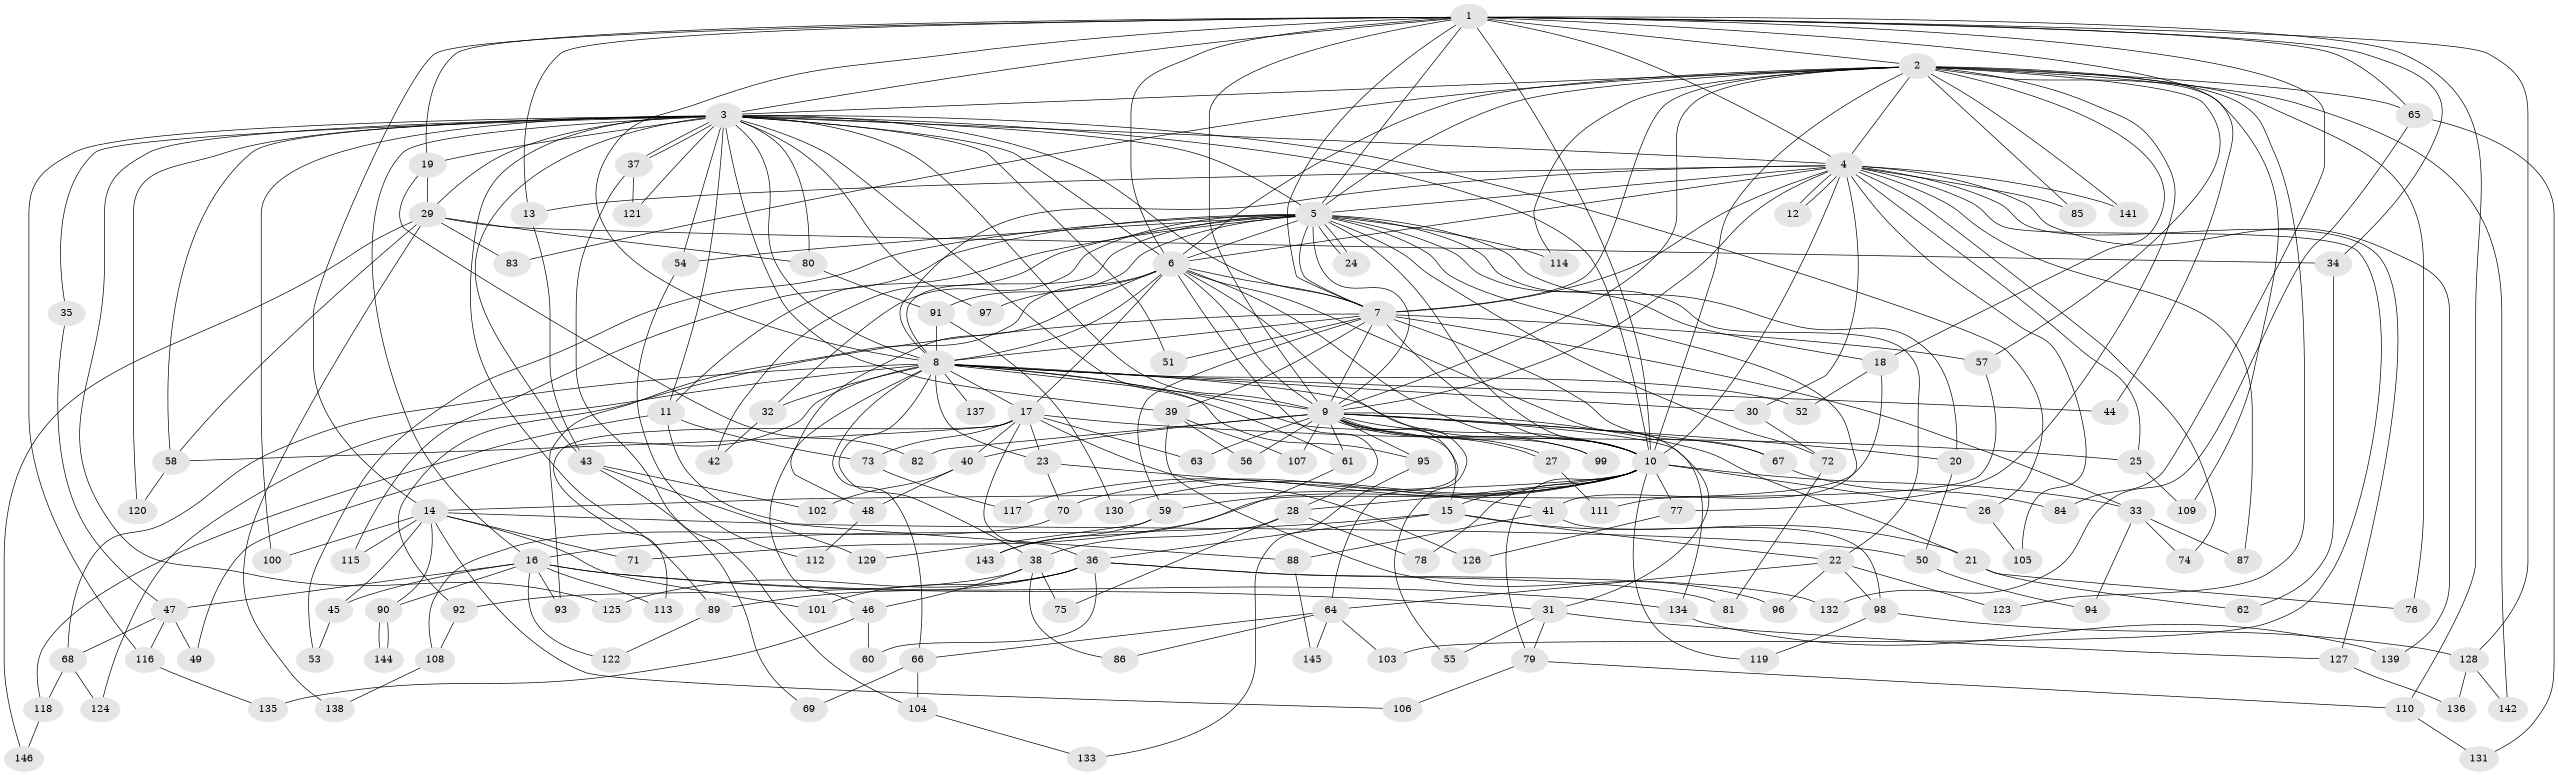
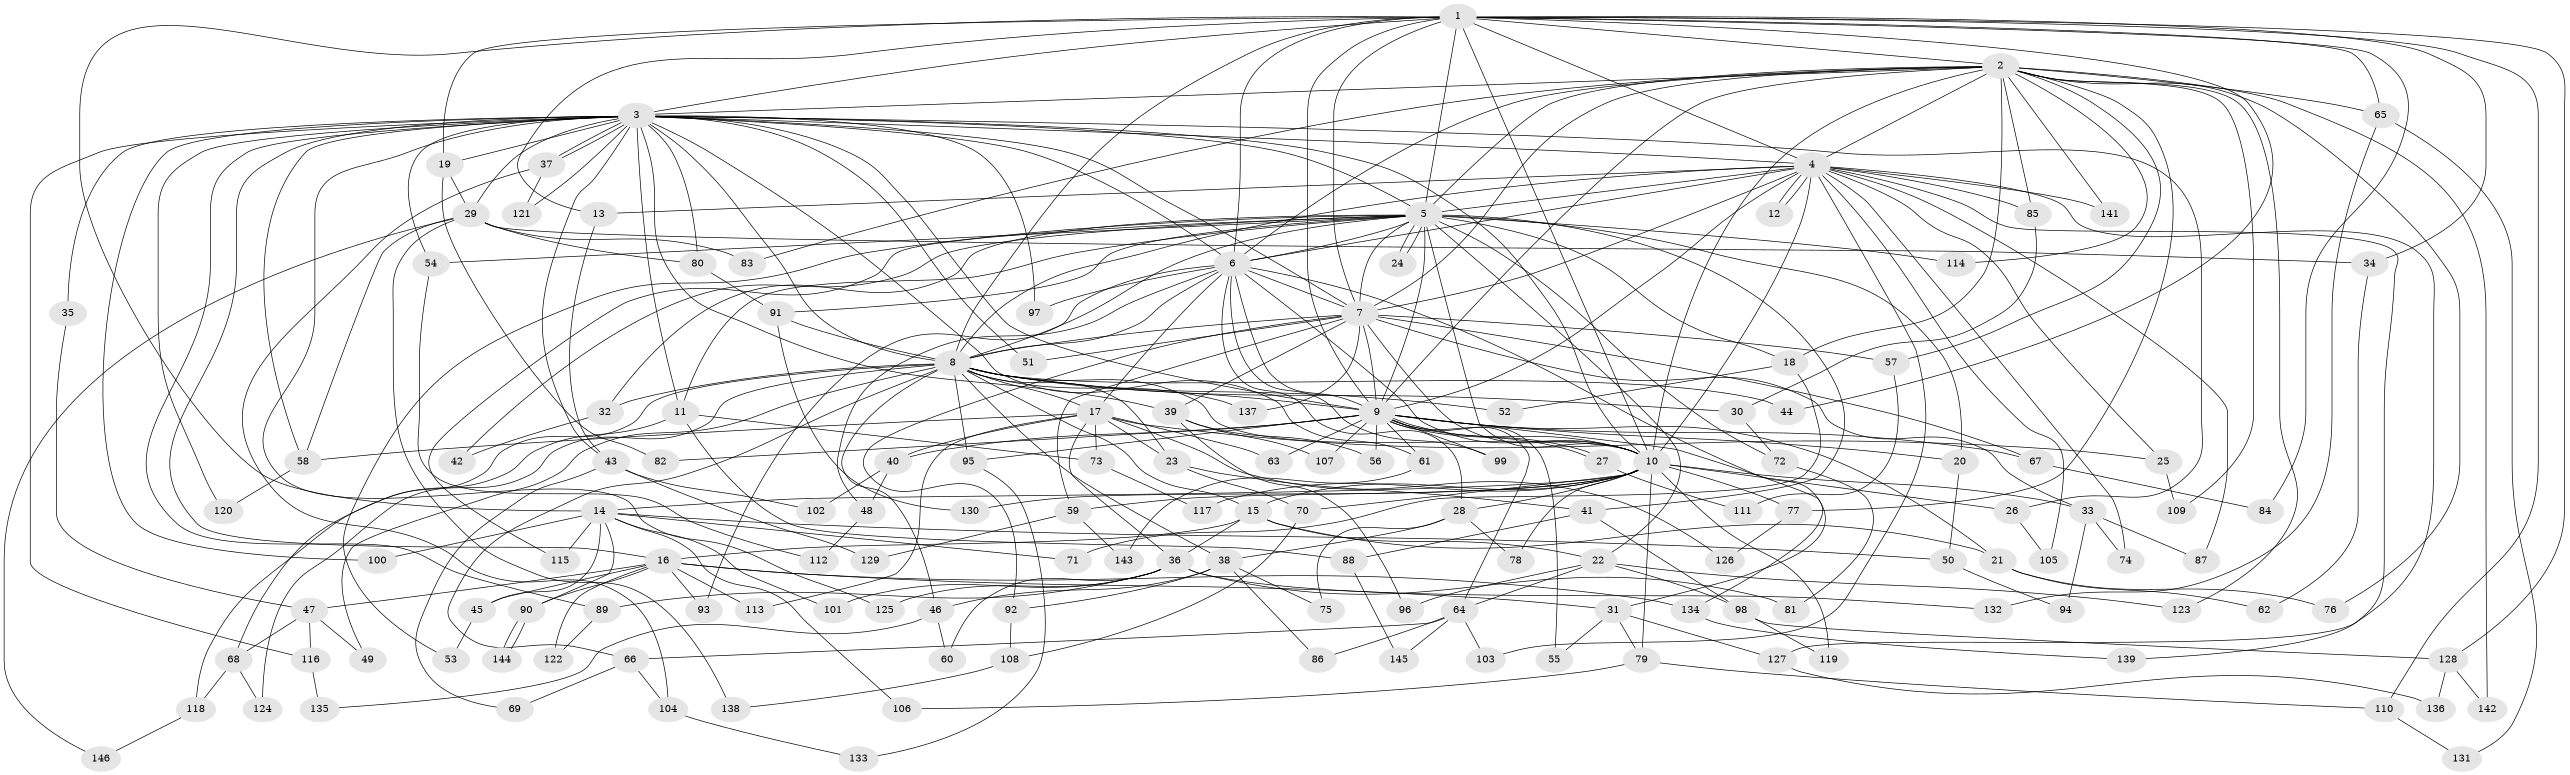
edge "4" -- "30": now "85" -- "30"
edge "7" -- "137": added
